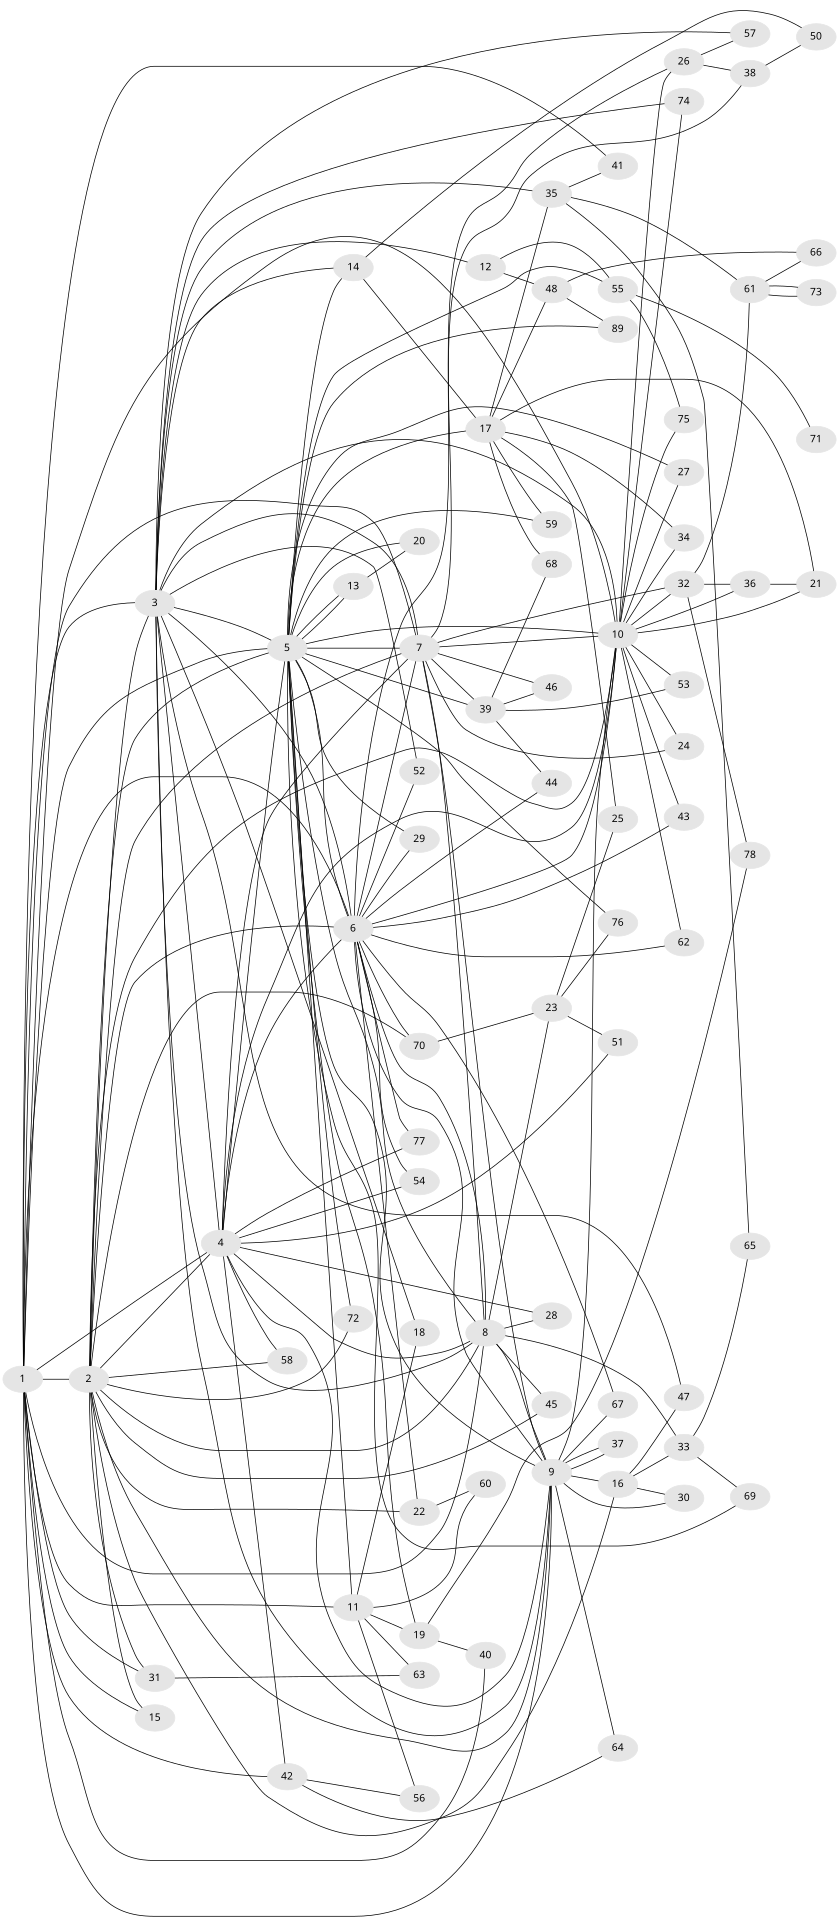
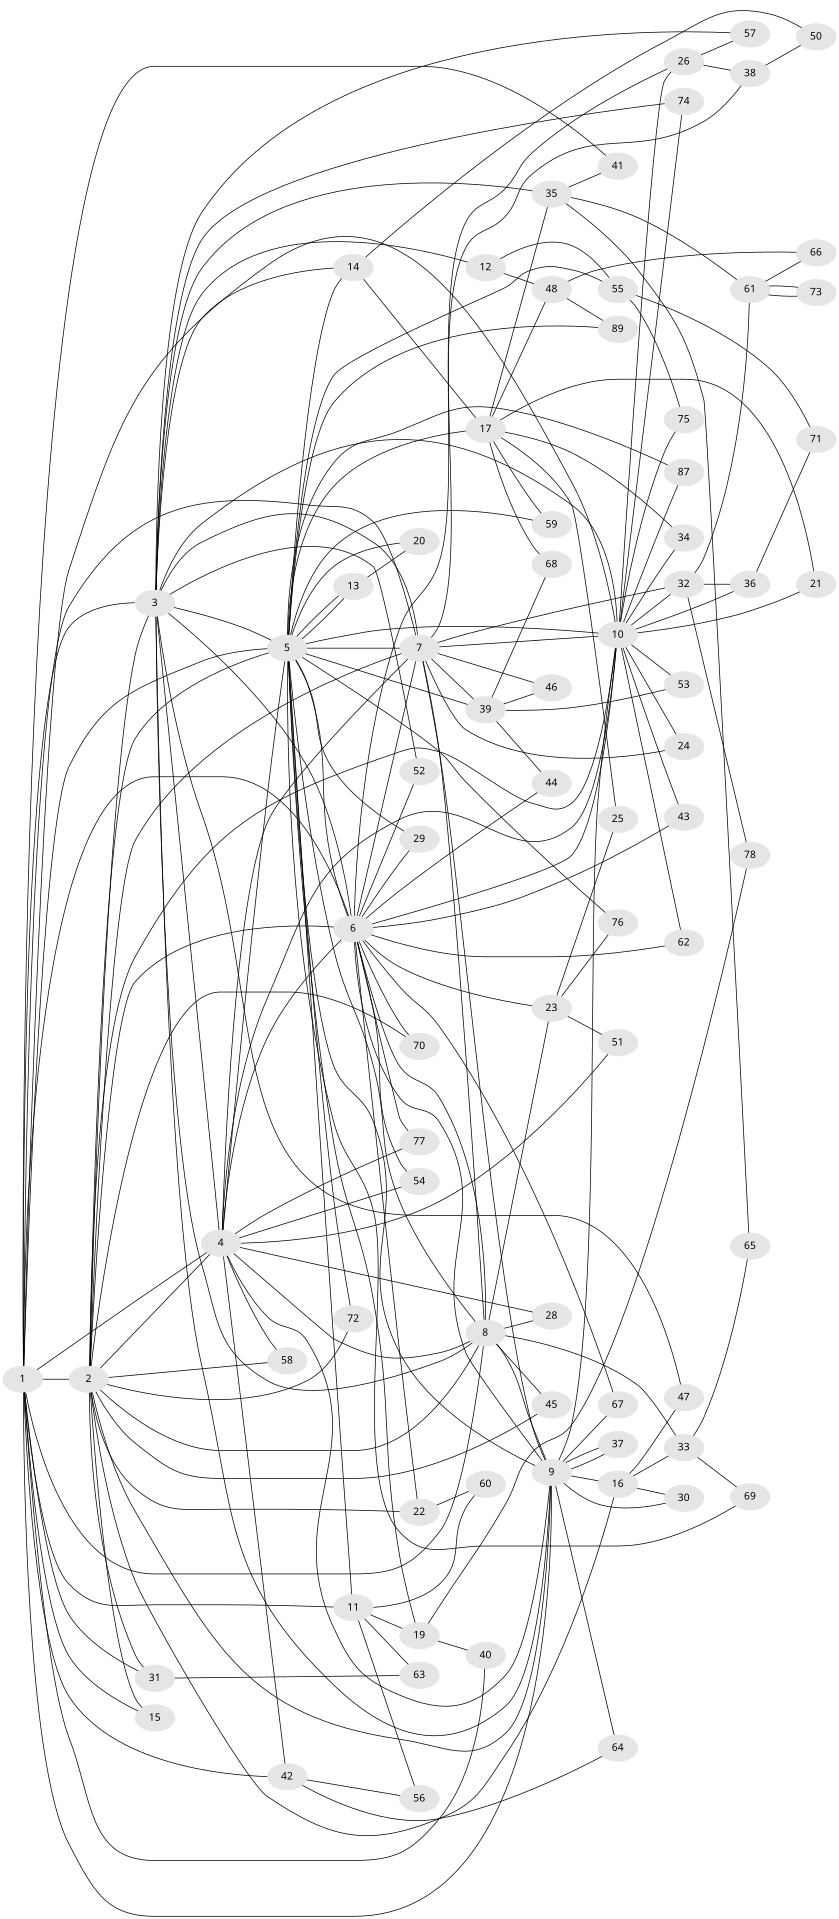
node "27": label "27" -> "87"
edge "36" -- "21": now "36" -- "71"
edge "23" -- "70": now "23" -- "6"
node "18": removed
